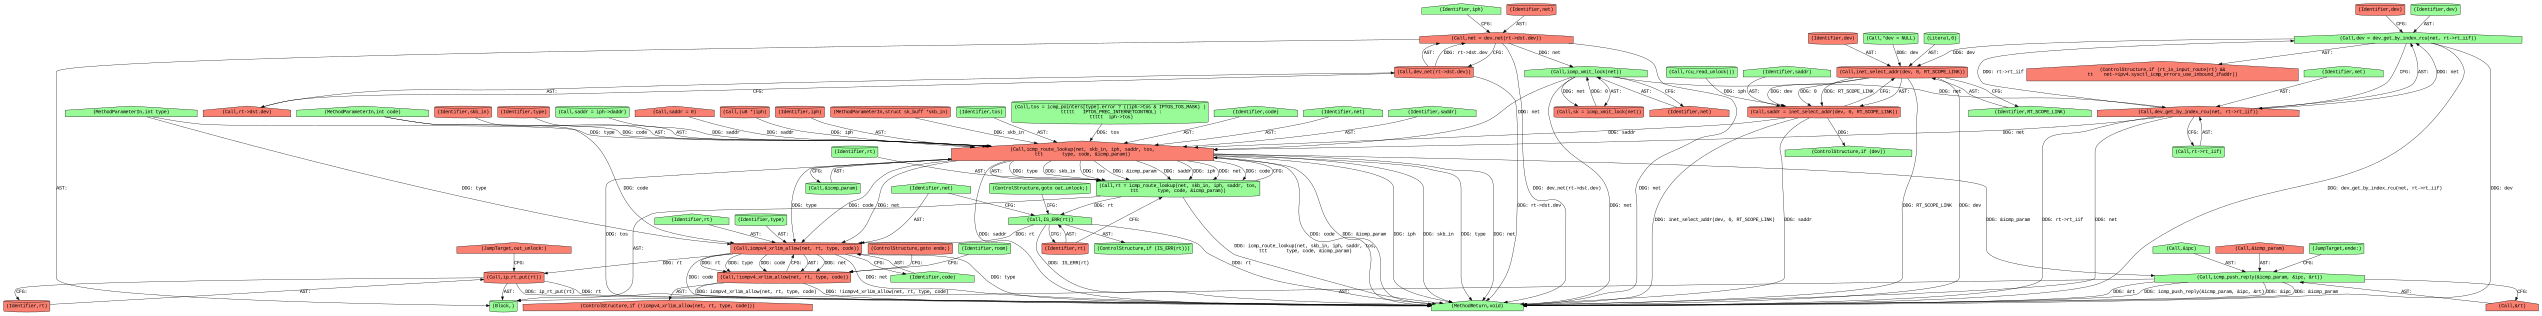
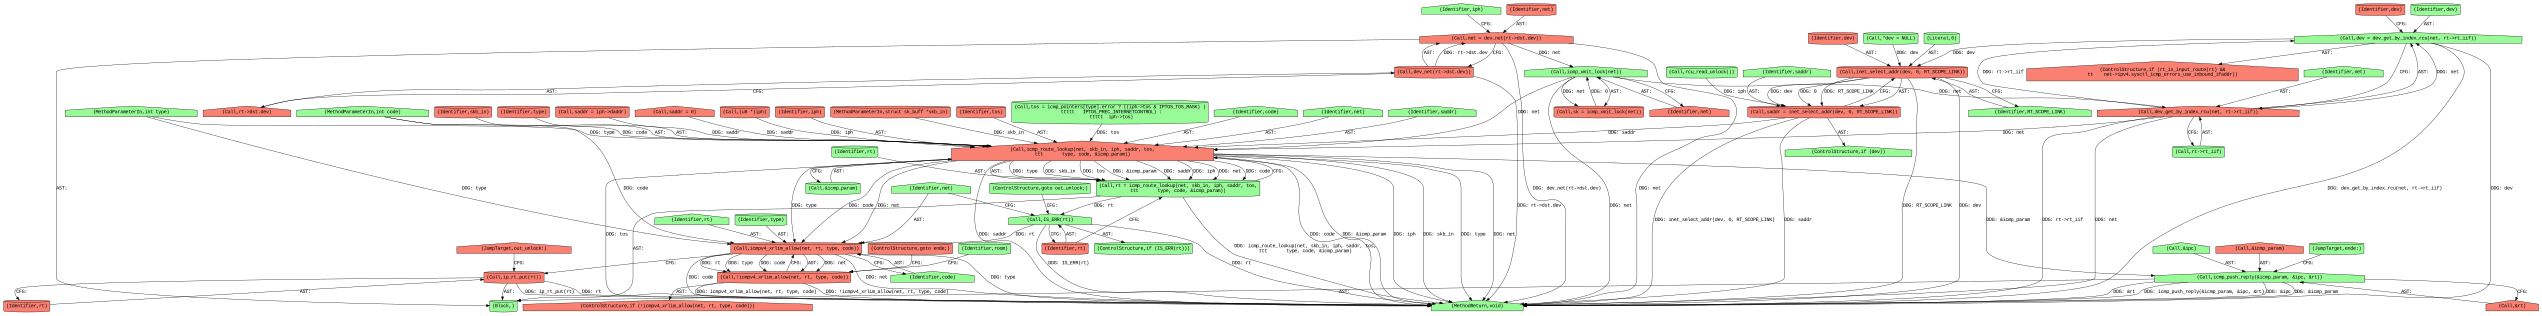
node "(Call,saddr = iph->daddr)": fillcolor palegreen -> salmon
node "(Identifier,tos)": fillcolor palegreen -> salmon
edge "(Call,saddr = inet_select_addr(dev, 0, RT_SCOPE_LINK))" -> "(ControlStructure,if (dev))": label "DDG: " -> "AST: "
edge "(Call,icmpv4_xrlim_allow(net, rt, type, code))" -> "(Call,ip_rt_put(rt))": label "DDG: rt" -> "CFG: "
